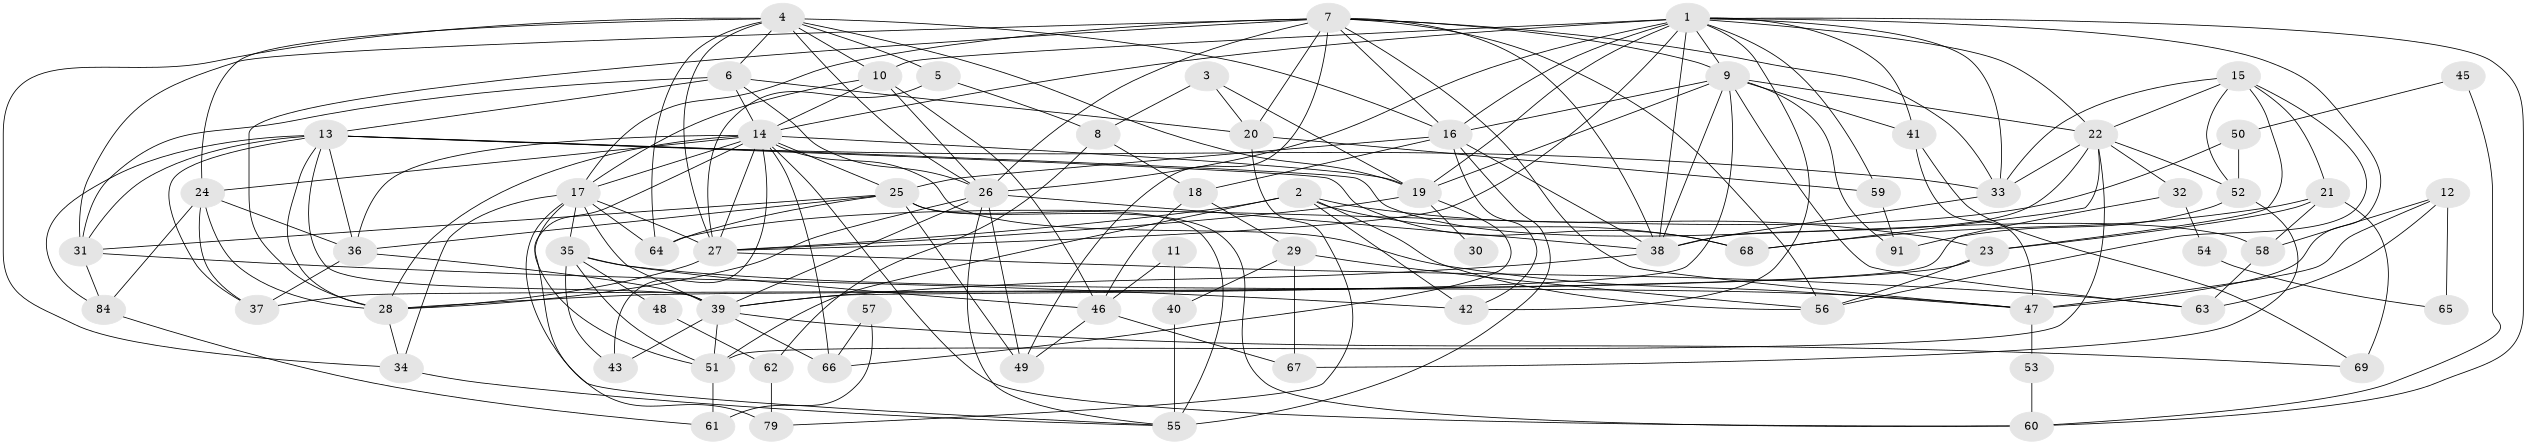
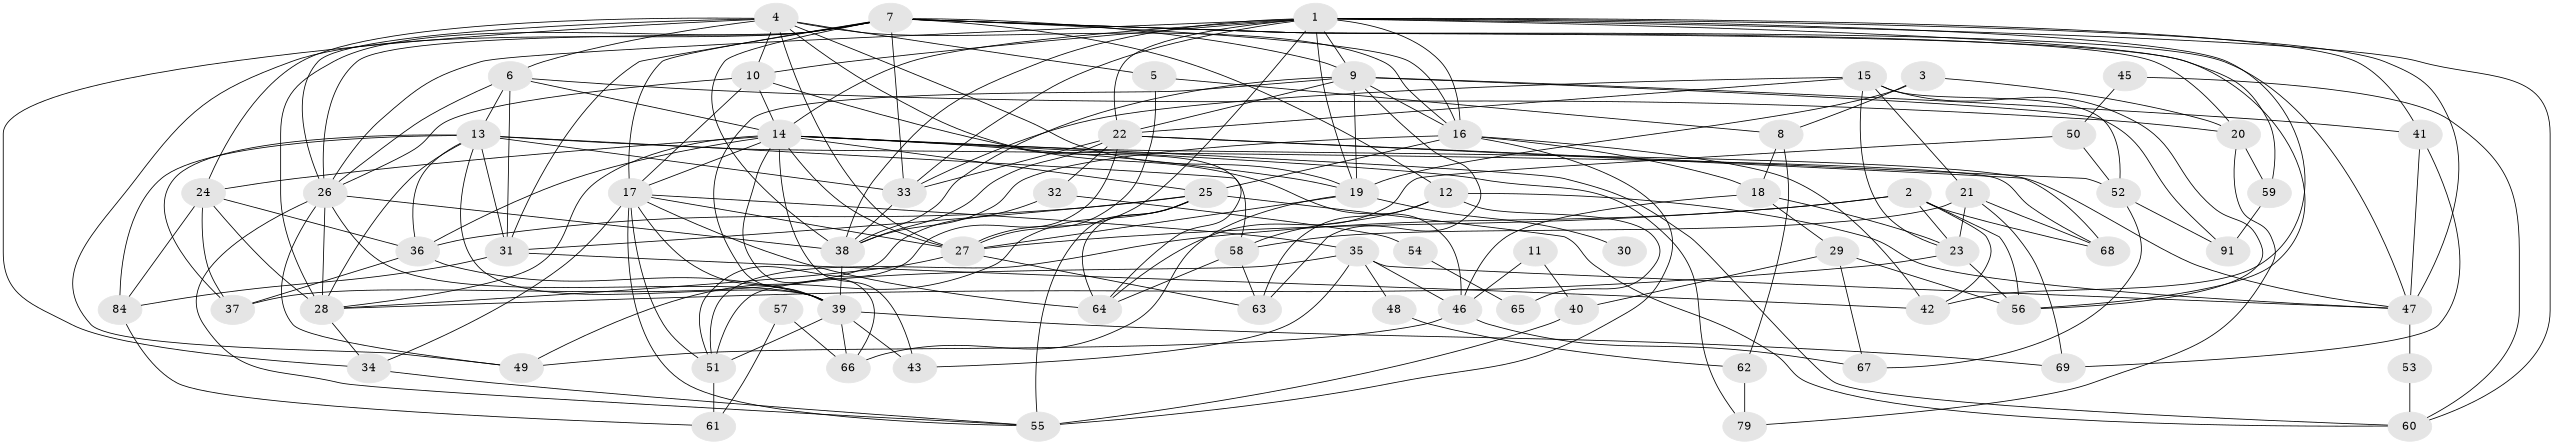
edge "7" -- "12": added
edge "18" -- "23": added
edge "58" -- "64": added
